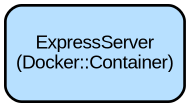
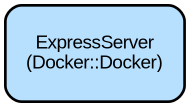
node "ExpressServer (Docker::Container)": label "ExpressServer (Docker::Container)" -> "ExpressServer (Docker::Docker)"
